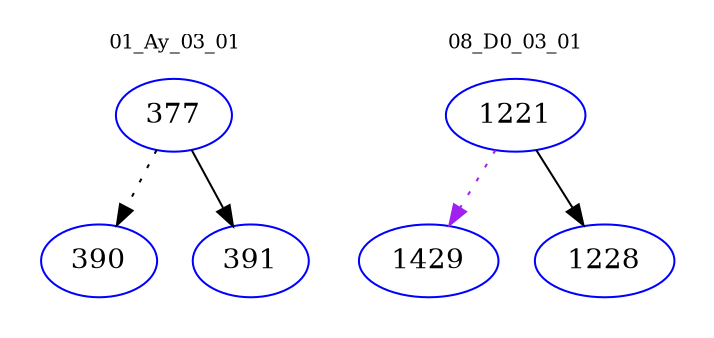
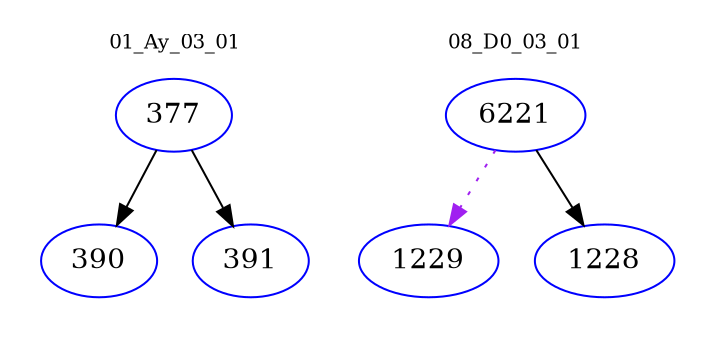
node "1221": label "1221" -> "6221"
edge "377" -> "390": style dotted -> solid
node "1429": label "1429" -> "1229"
